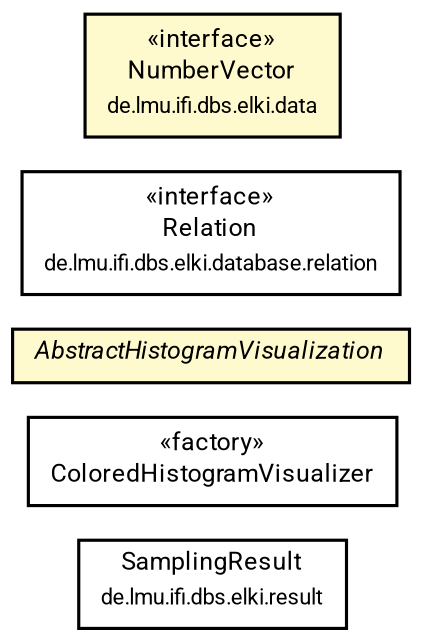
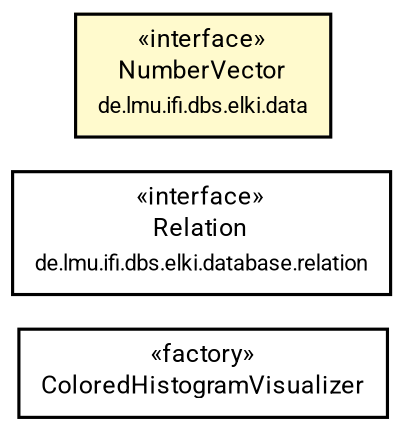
node "AbstractHistogramVisualization": removed
node "SamplingResult": removed
